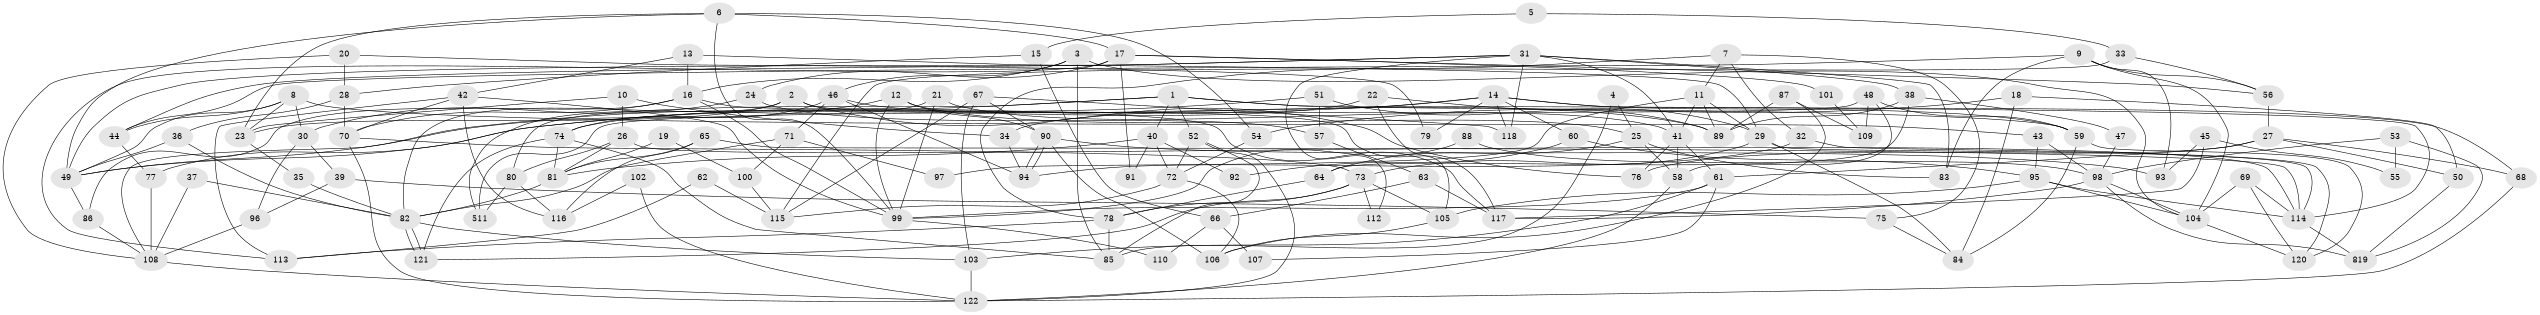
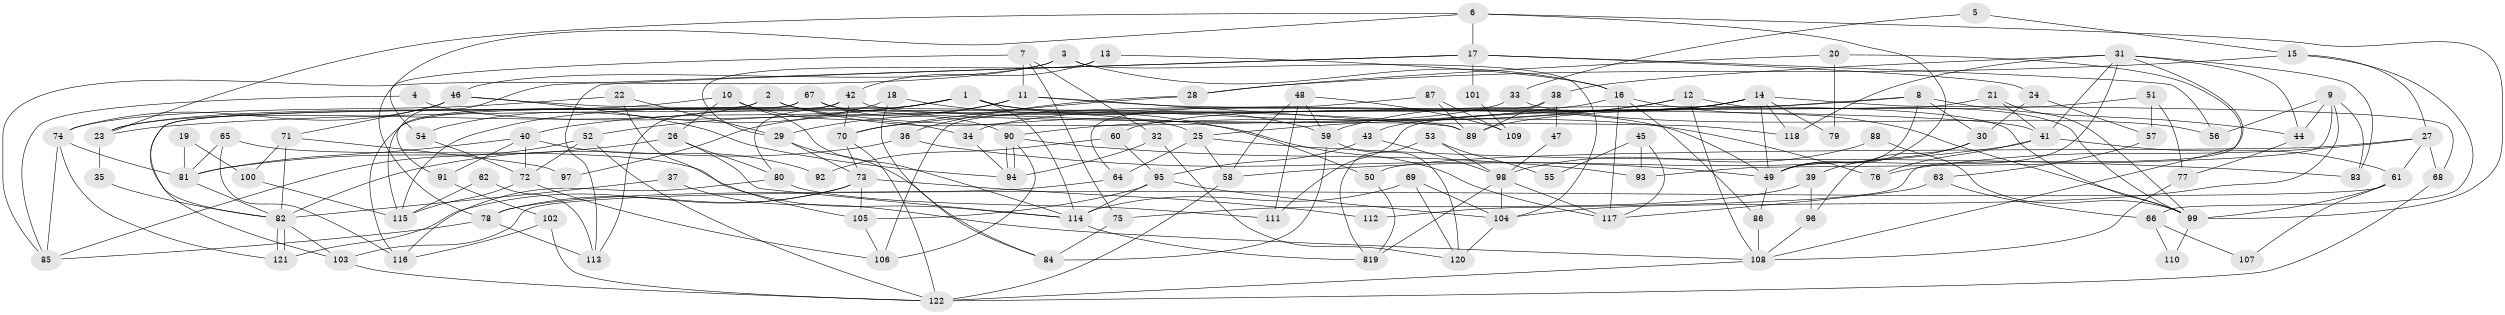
edge "56" -- "27": now "15" -- "27"
edge "29" -- "114": now "10" -- "114"
edge "91" -- "102": added
node "511": label "511" -> "111"
